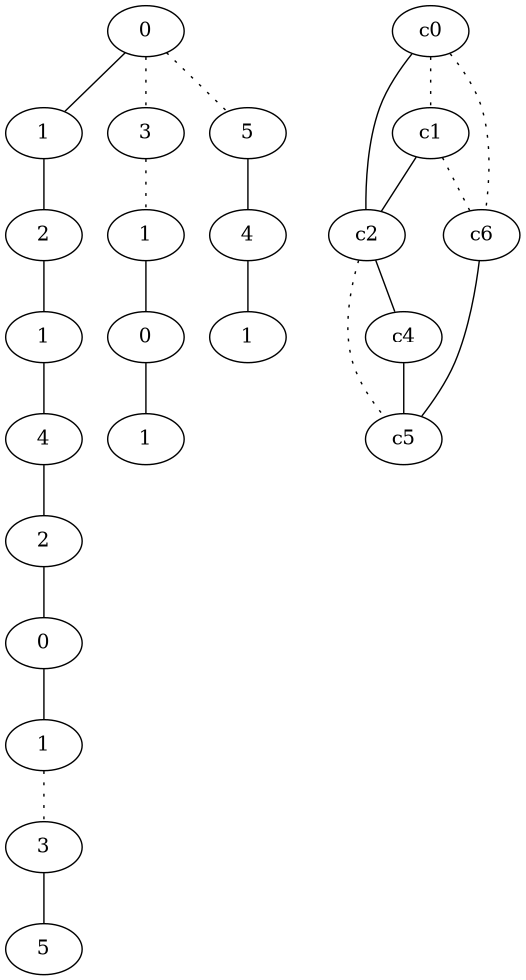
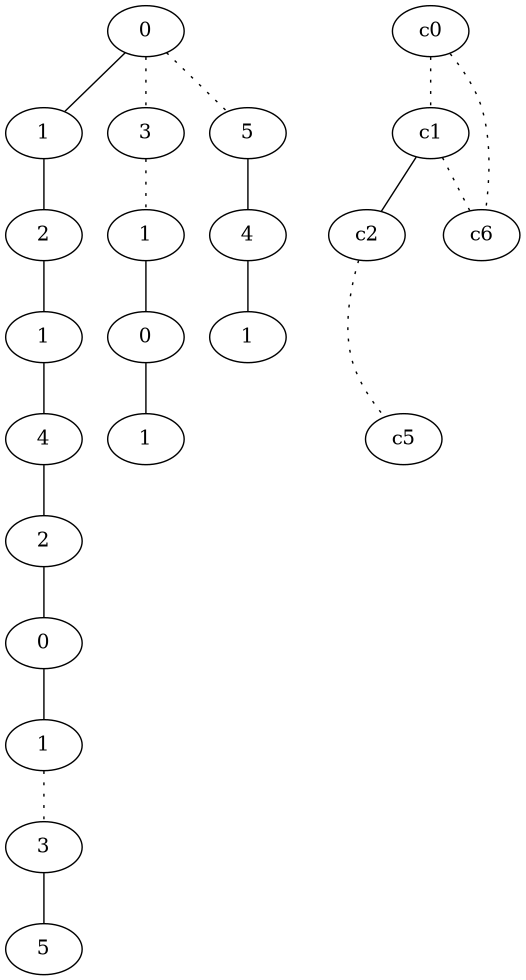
edge "c0" -- "c2": removed
node "c4": removed
edge "c6" -- "c5": removed
